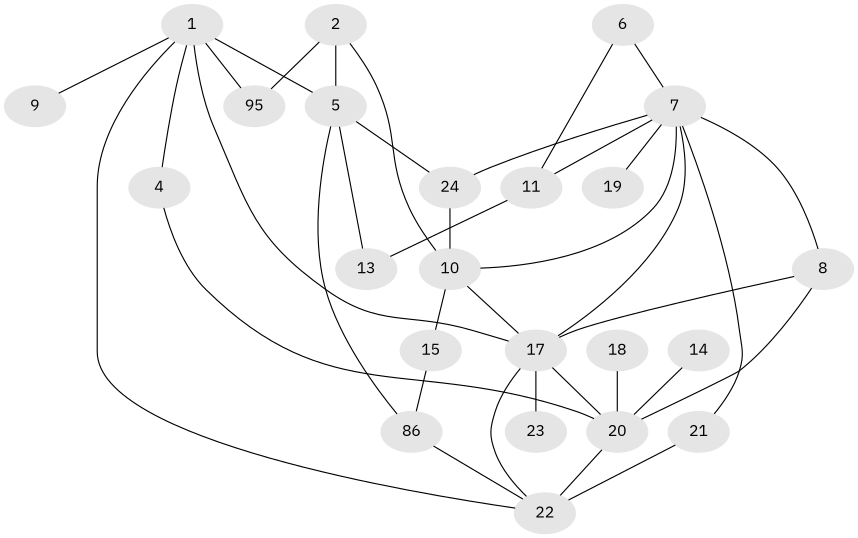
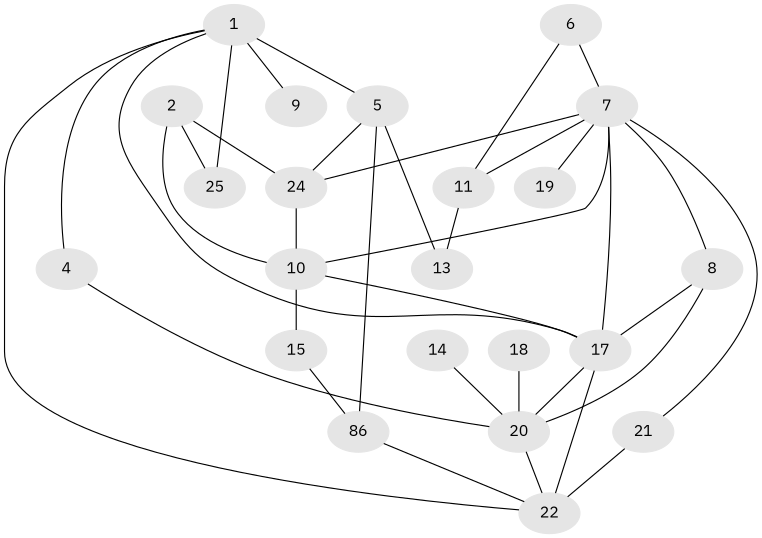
edge "2" -- "5": now "2" -- "24"
node "95": label "95" -> "25"
node "23": removed
